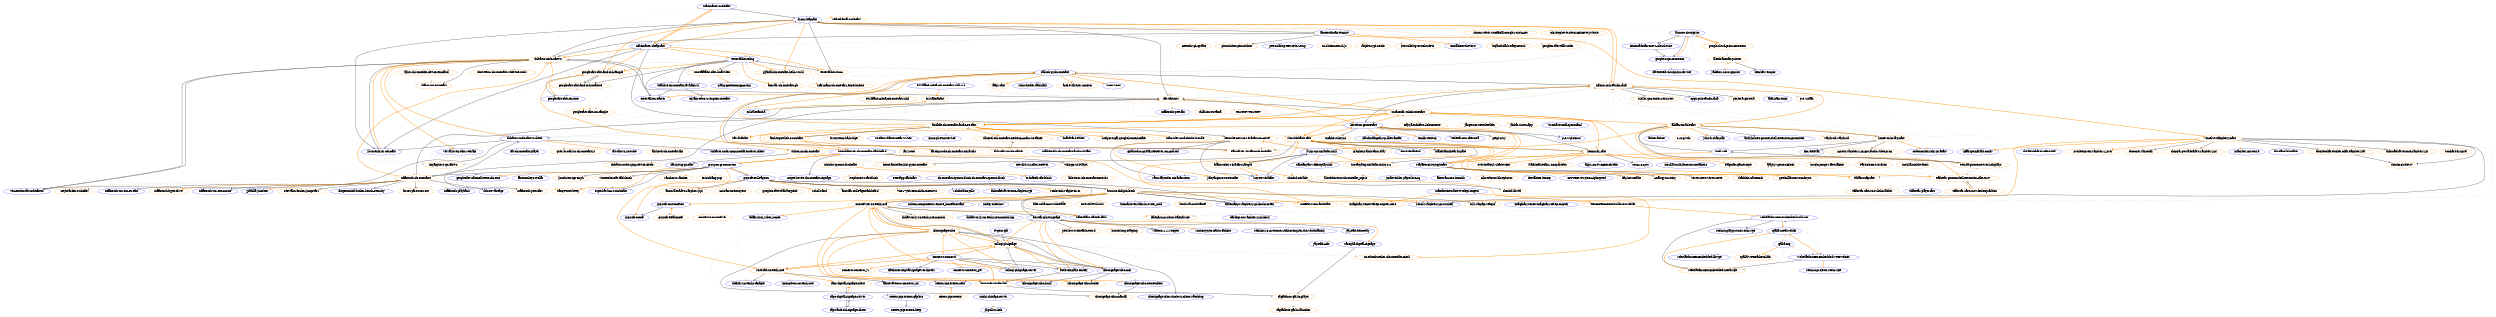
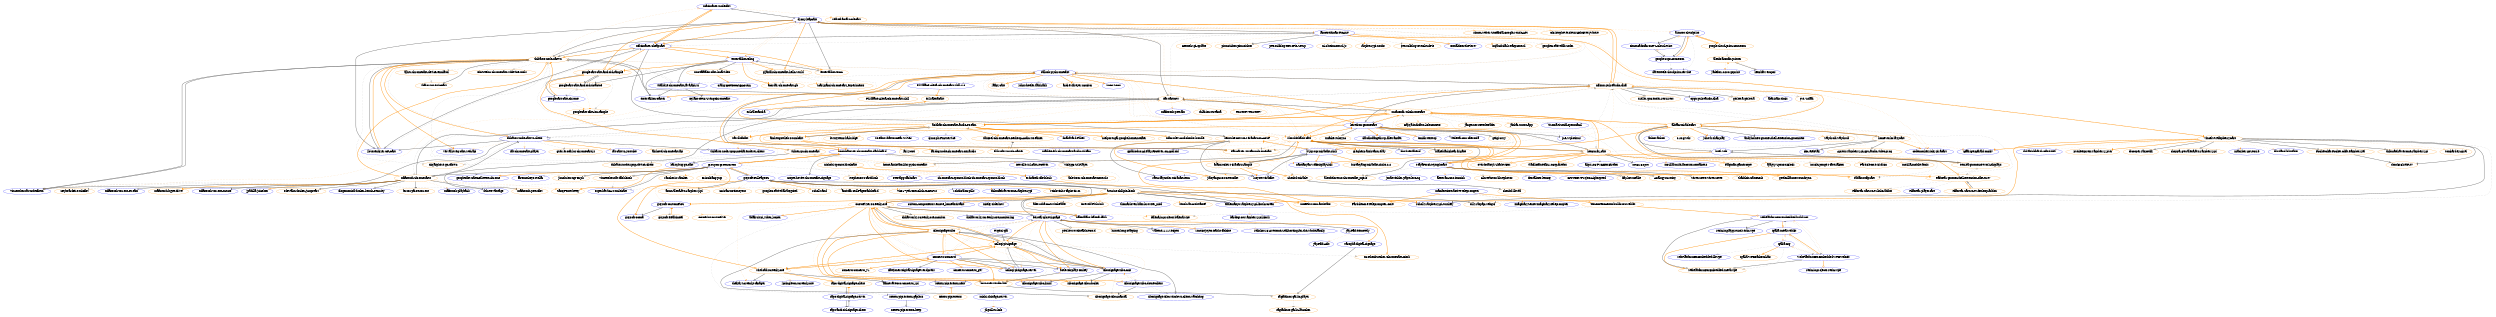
edge "skorokithakis/catt" -> "hustaoyang/miracast-sink4.2.2": now "skorokithakis/catt" -> "alexdelorenzo/chromecast_mpris"
edge "boombatower/chromecast-dashboard" -> "mrothenbuecher/Chromecast-Kiosk": now "erdnaxeli/castblock" -> "mrothenbuecher/Chromecast-Kiosk"
node "ImaginarySense/Teleprompter-Core": label "ImaginarySense/Teleprompter-Core" -> "ParticleCore/Teleprompter-Core"
